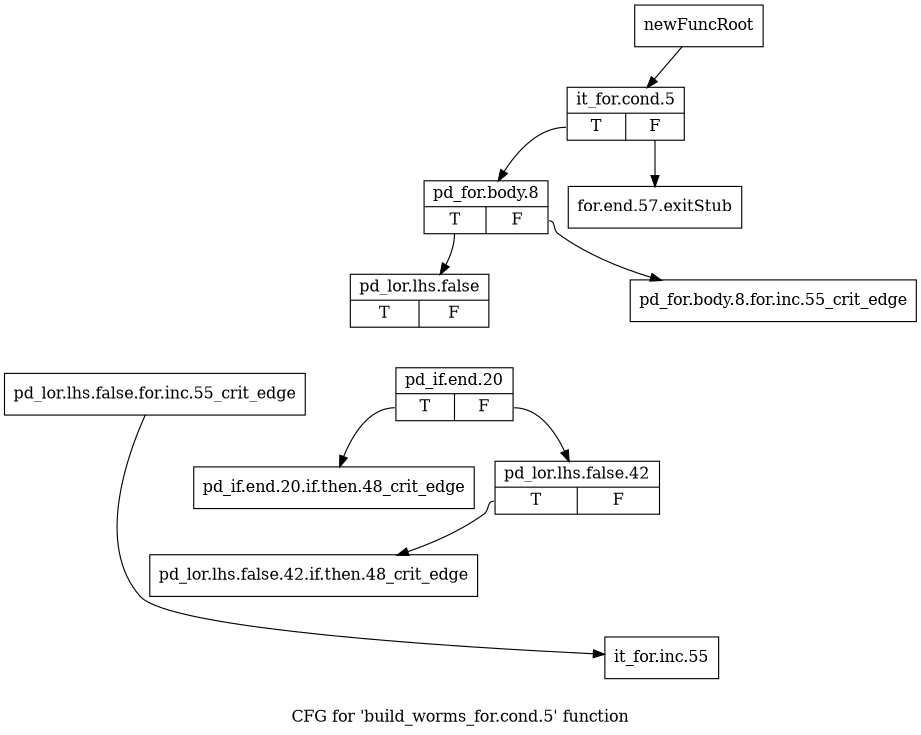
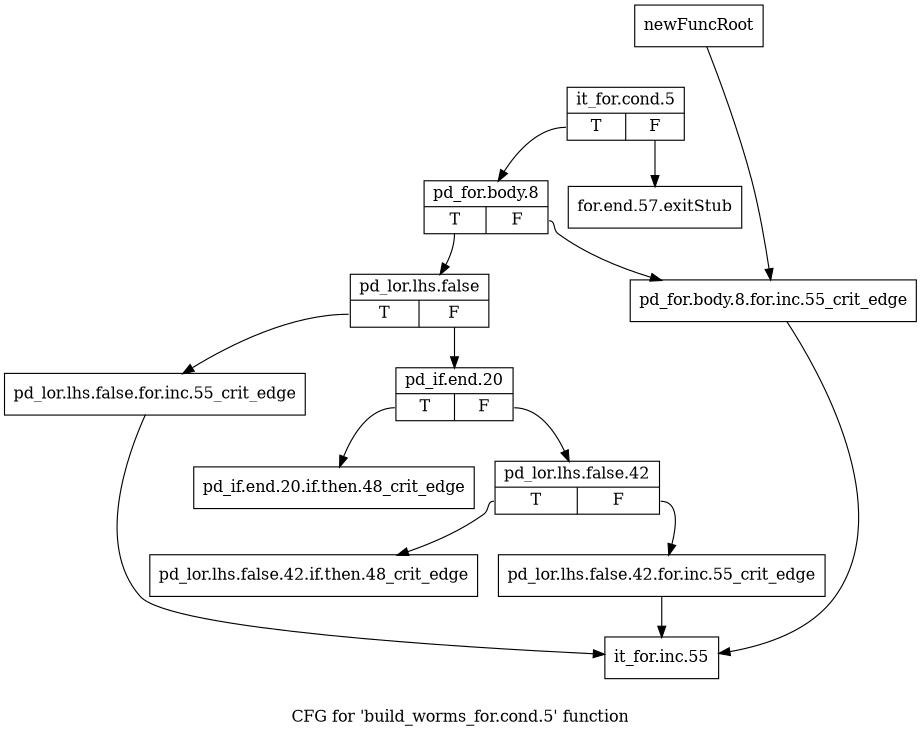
edge "newFuncRoot" -> "it_for.cond.5": now "newFuncRoot" -> "pd_for.body.8.for.inc.55_crit_edge"
edge "pd_lor.lhs.false" -> "pd_lor.lhs.false.for.inc.55_crit_edge": added
edge "pd_lor.lhs.false" -> "pd_if.end.20": added
edge "pd_for.body.8.for.inc.55_crit_edge" -> "it_for.inc.55": added
node "pd_lor.lhs.false.42.for.inc.55_crit_edge": added
